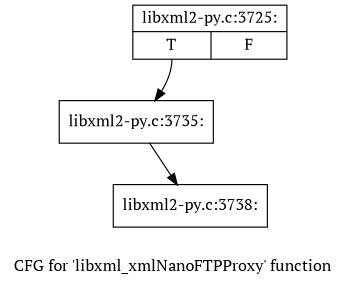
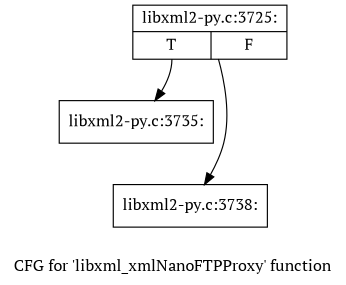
edge "libxml2-py.c:3735:" -> "libxml2-py.c:3738:": now "libxml2-py.c:3725:" -> "libxml2-py.c:3738:"
